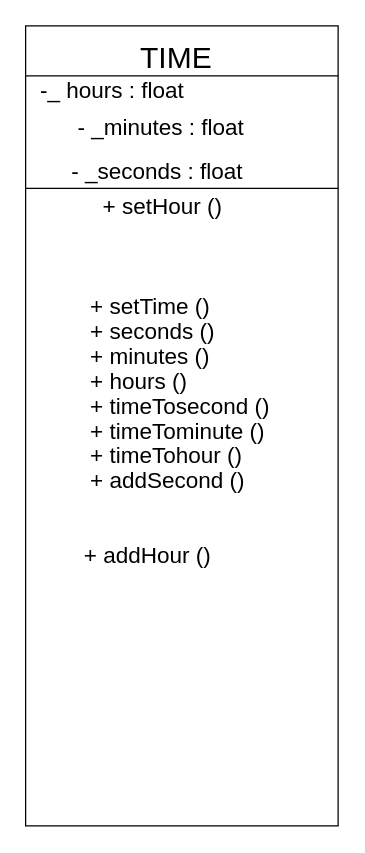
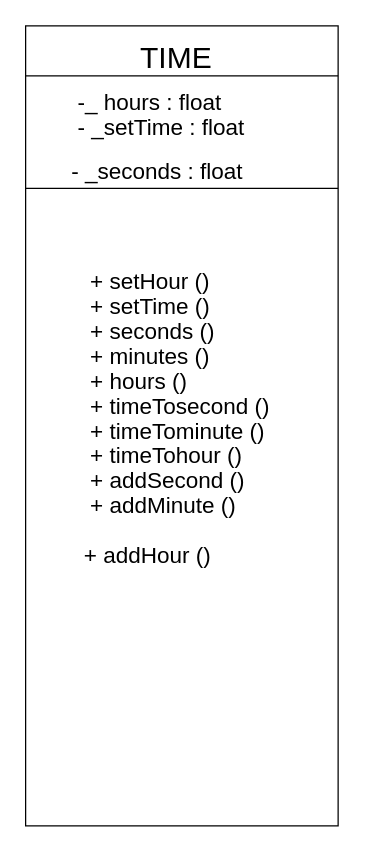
node "-_ hours : float": moved (119, 87) -> (157, 99)
node "- _minutes : float": label "- _minutes : float" -> "- _setTime : float"
node "+ setHour ()": moved (169, 203) -> (157, 278)
node "+ addMinute ()": added
